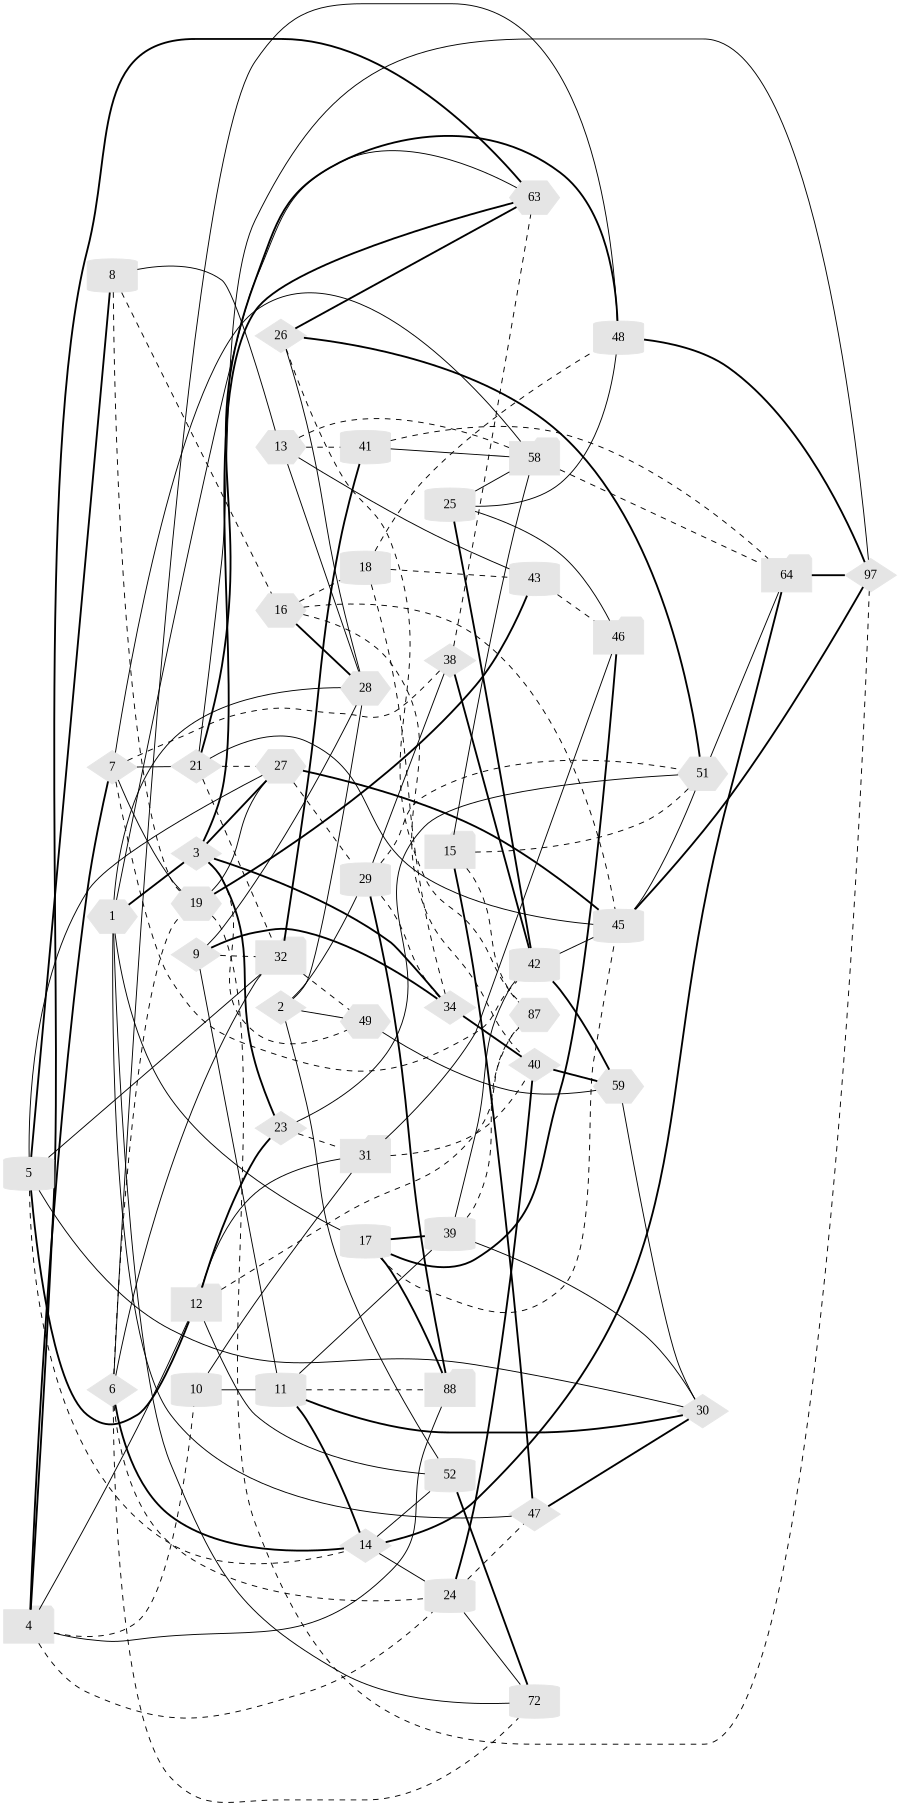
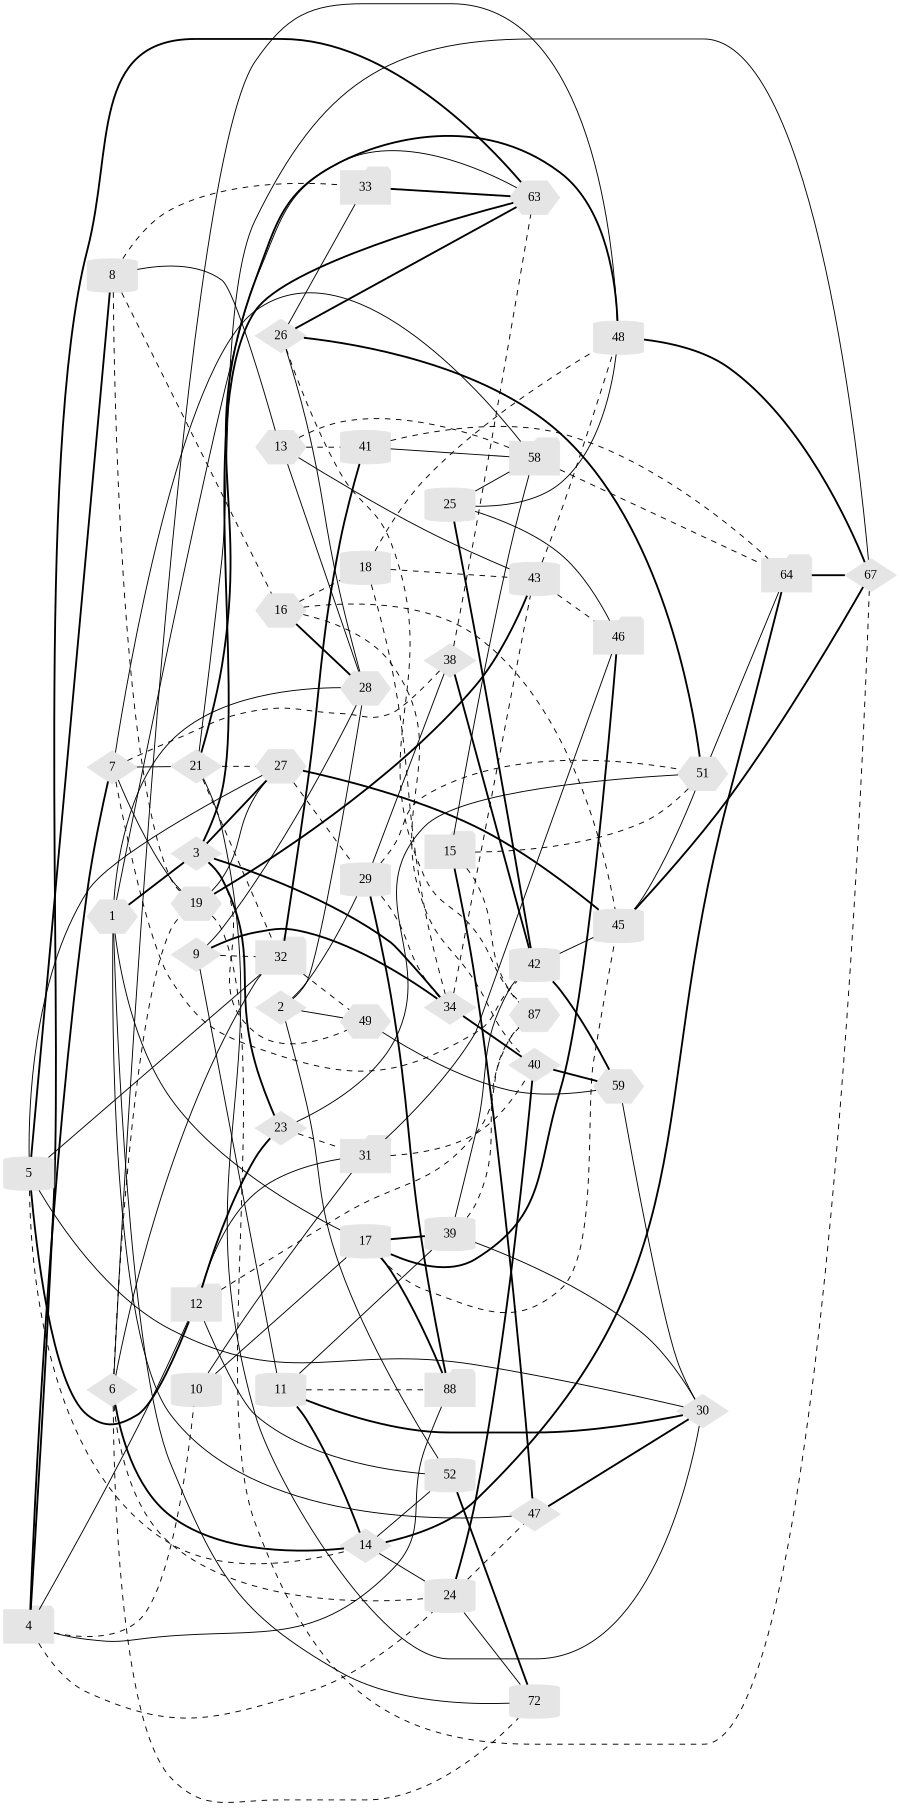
node "33": added
edge "48" -- "43": added
node "97": label "97" -> "67"
edge "43" -- "34": added
edge "21" -- "45": now "21" -- "30"
edge "10" -- "11": now "10" -- "17"
